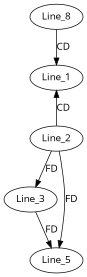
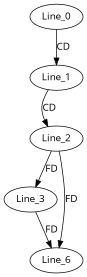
node "Line_8": label "Line_8" -> "Line_0"
edge "Line_2" -> "Line_1": reversed
node "Line_5": label "Line_5" -> "Line_6"
